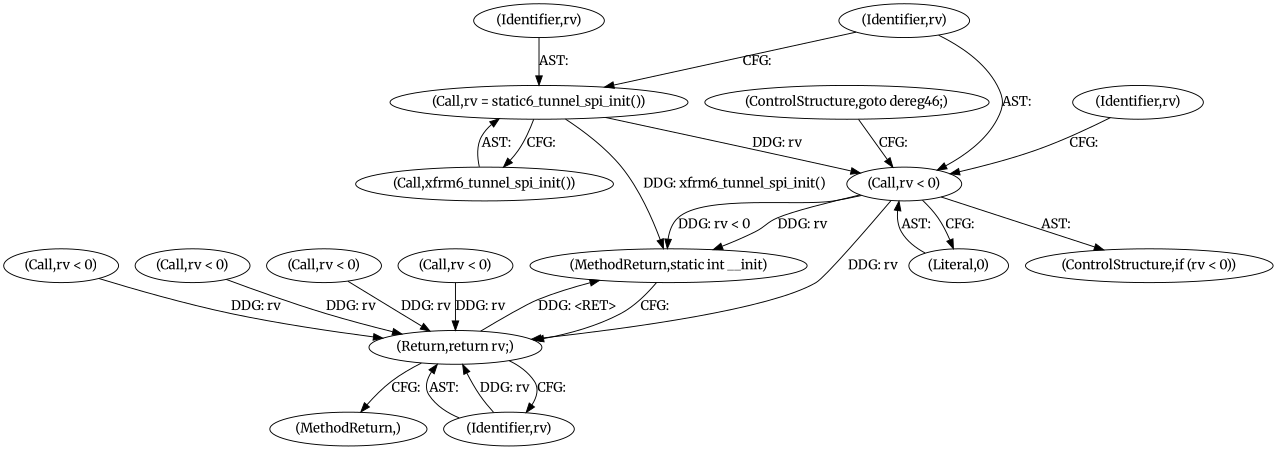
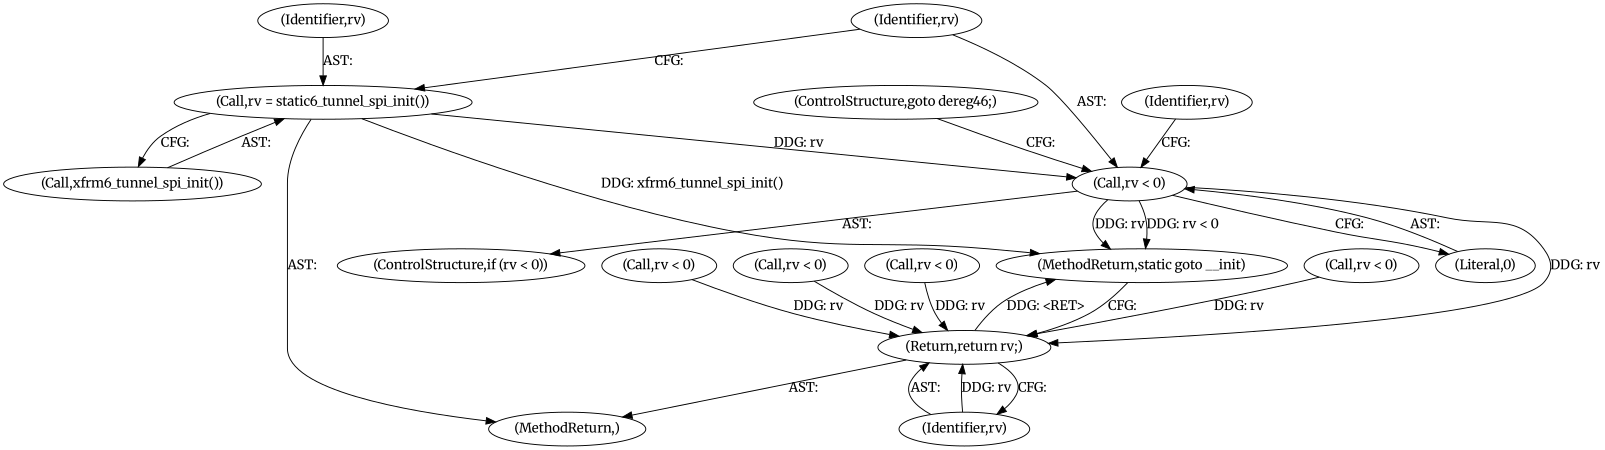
node "(MethodReturn,static int __init)": label "(MethodReturn,static int __init)" -> "(MethodReturn,static goto __init)"
edge "(Call,rv = static6_tunnel_spi_init())" -> "(MethodReturn,)": added, label "AST:"
edge "(Return,return rv;)" -> "(MethodReturn,)": label "CFG: " -> "AST: "
